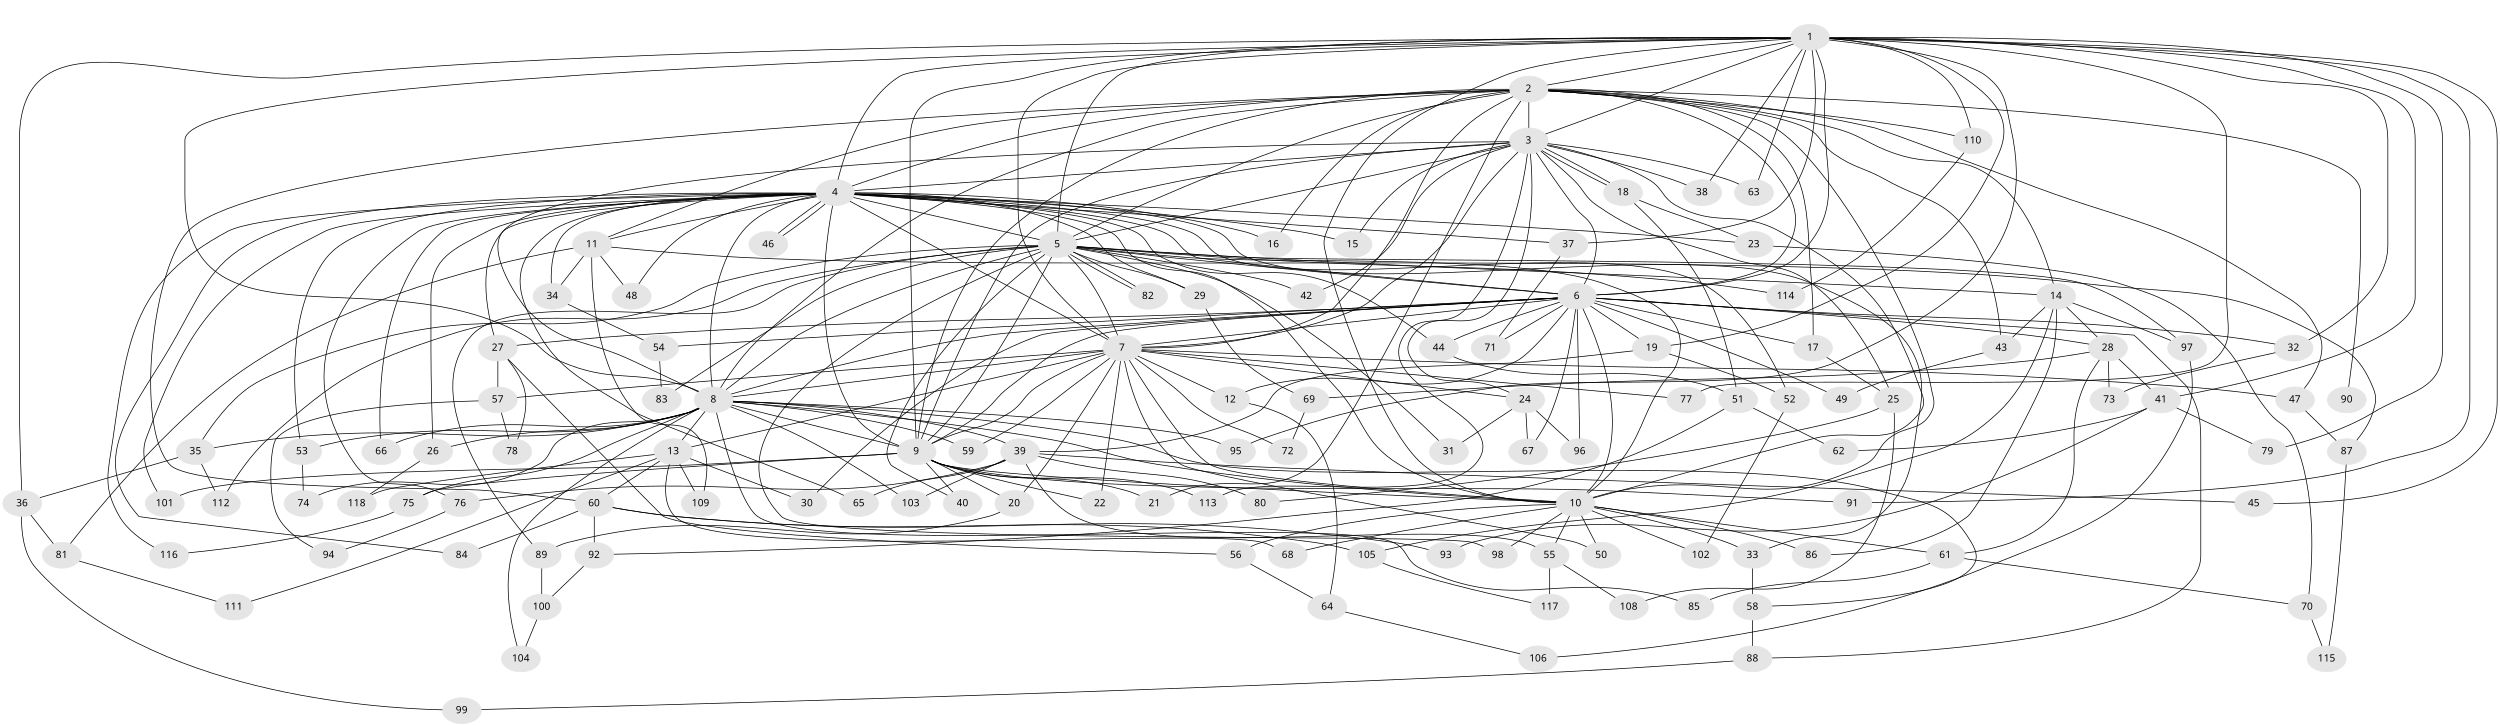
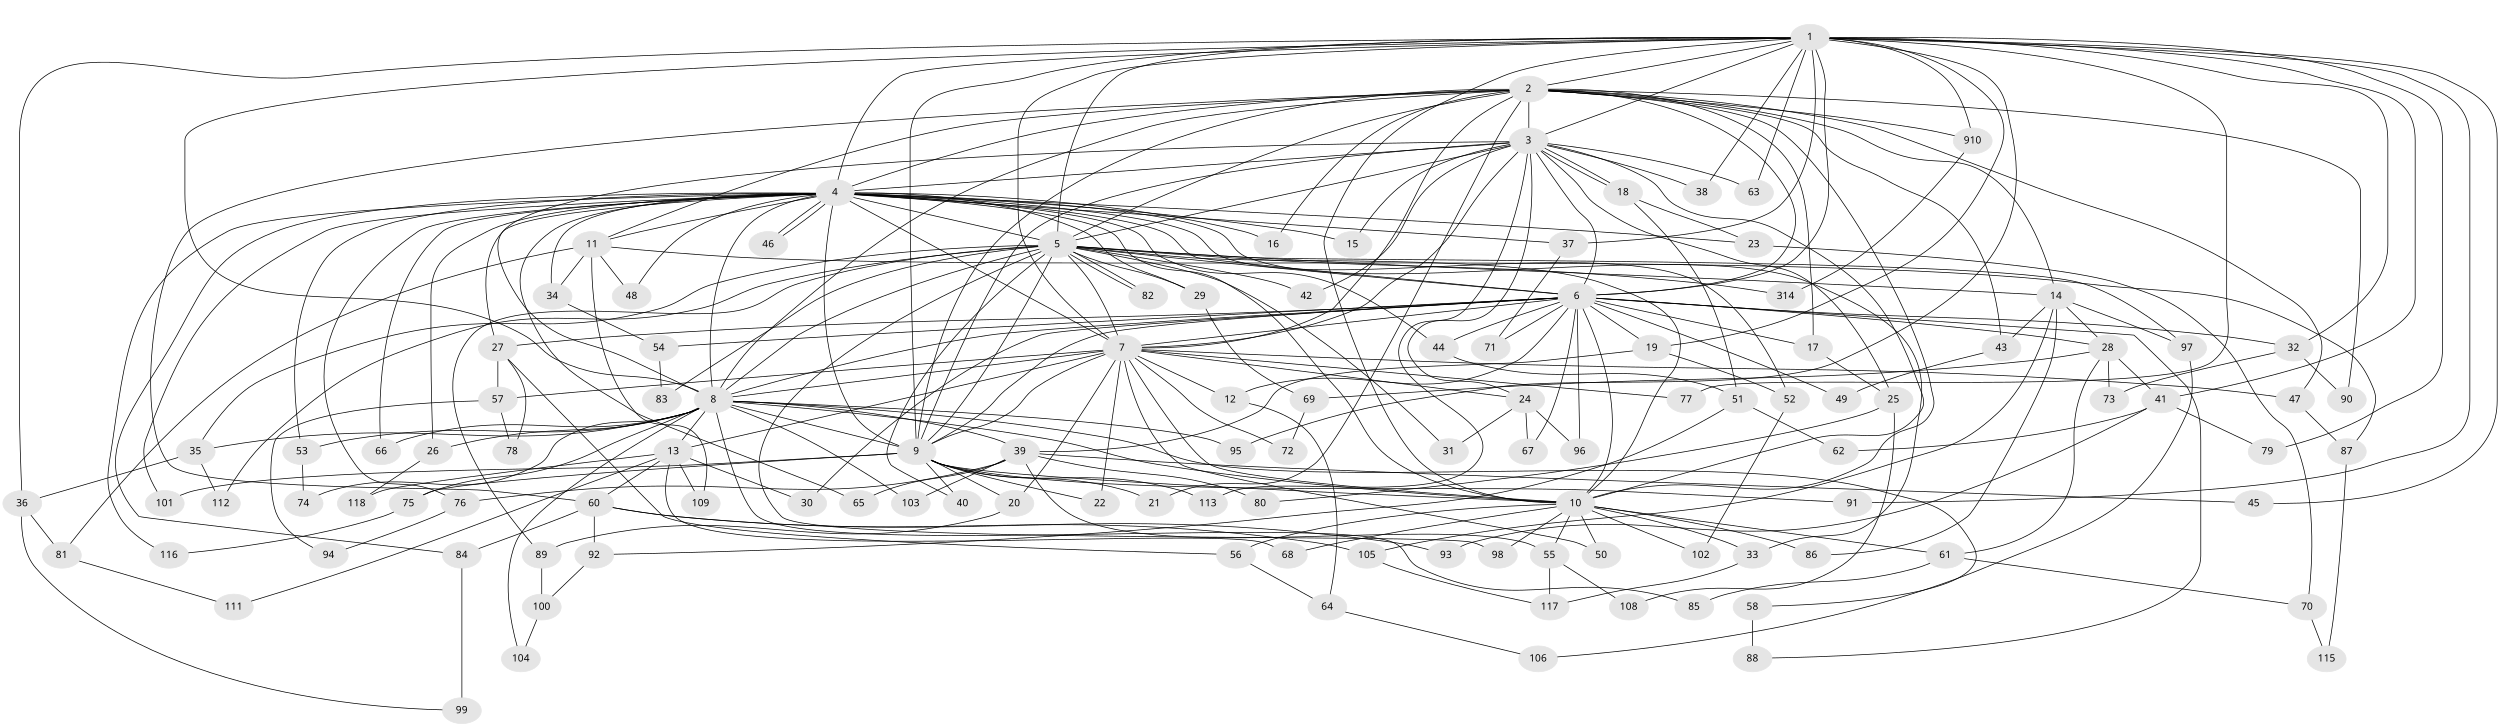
node "110": label "110" -> "910"
node "114": label "114" -> "314"
edge "32" -- "90": added
node "59": removed
edge "33" -- "58": now "33" -- "117"
edge "88" -- "99": now "84" -- "99"
